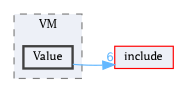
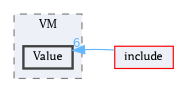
edge "Value" -> "include": reversed
